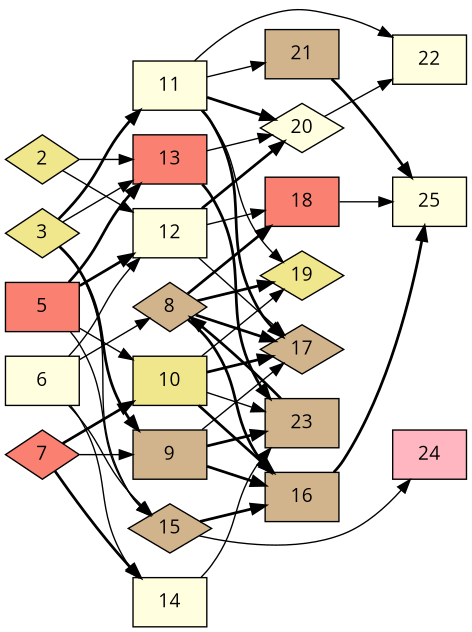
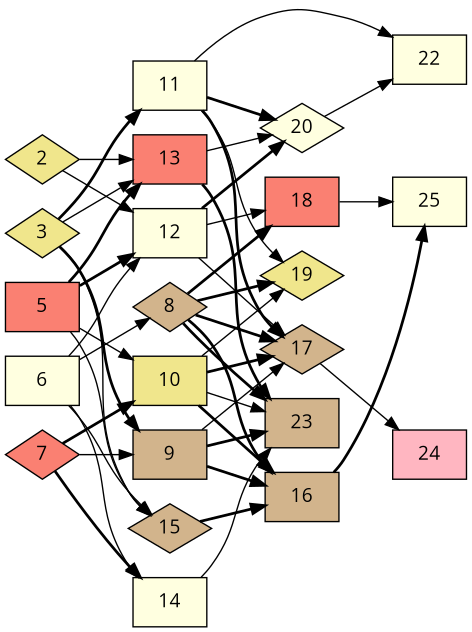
node "21": removed
edge "23" -> "8": reversed
edge "15" -> "24": now "17" -> "24"
